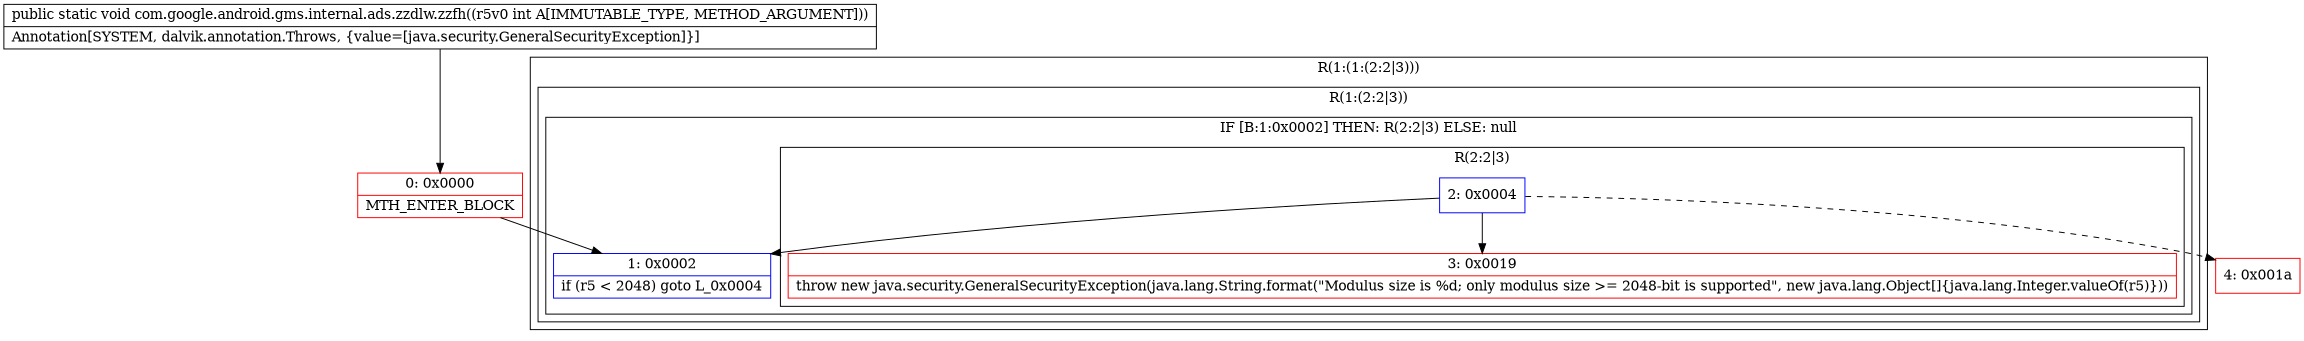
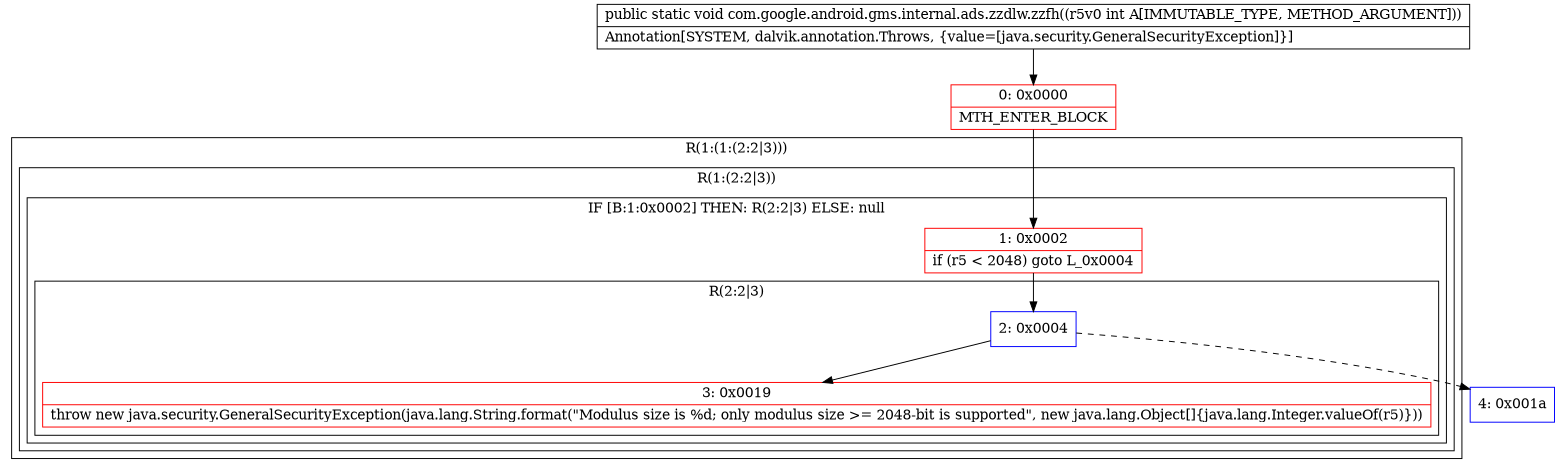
edge "2: 0x0004" -> "1: 0x0002": reversed
node "1: 0x0002": color blue -> red
node "4: 0x001a": color red -> blue
